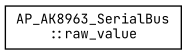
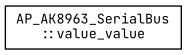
node "AP_AK8963_SerialBus ::raw_value": label "AP_AK8963_SerialBus ::raw_value" -> "AP_AK8963_SerialBus ::value_value"
